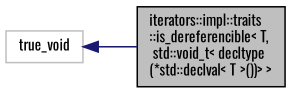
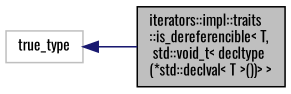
node "true_void": label "true_void" -> "true_type"
